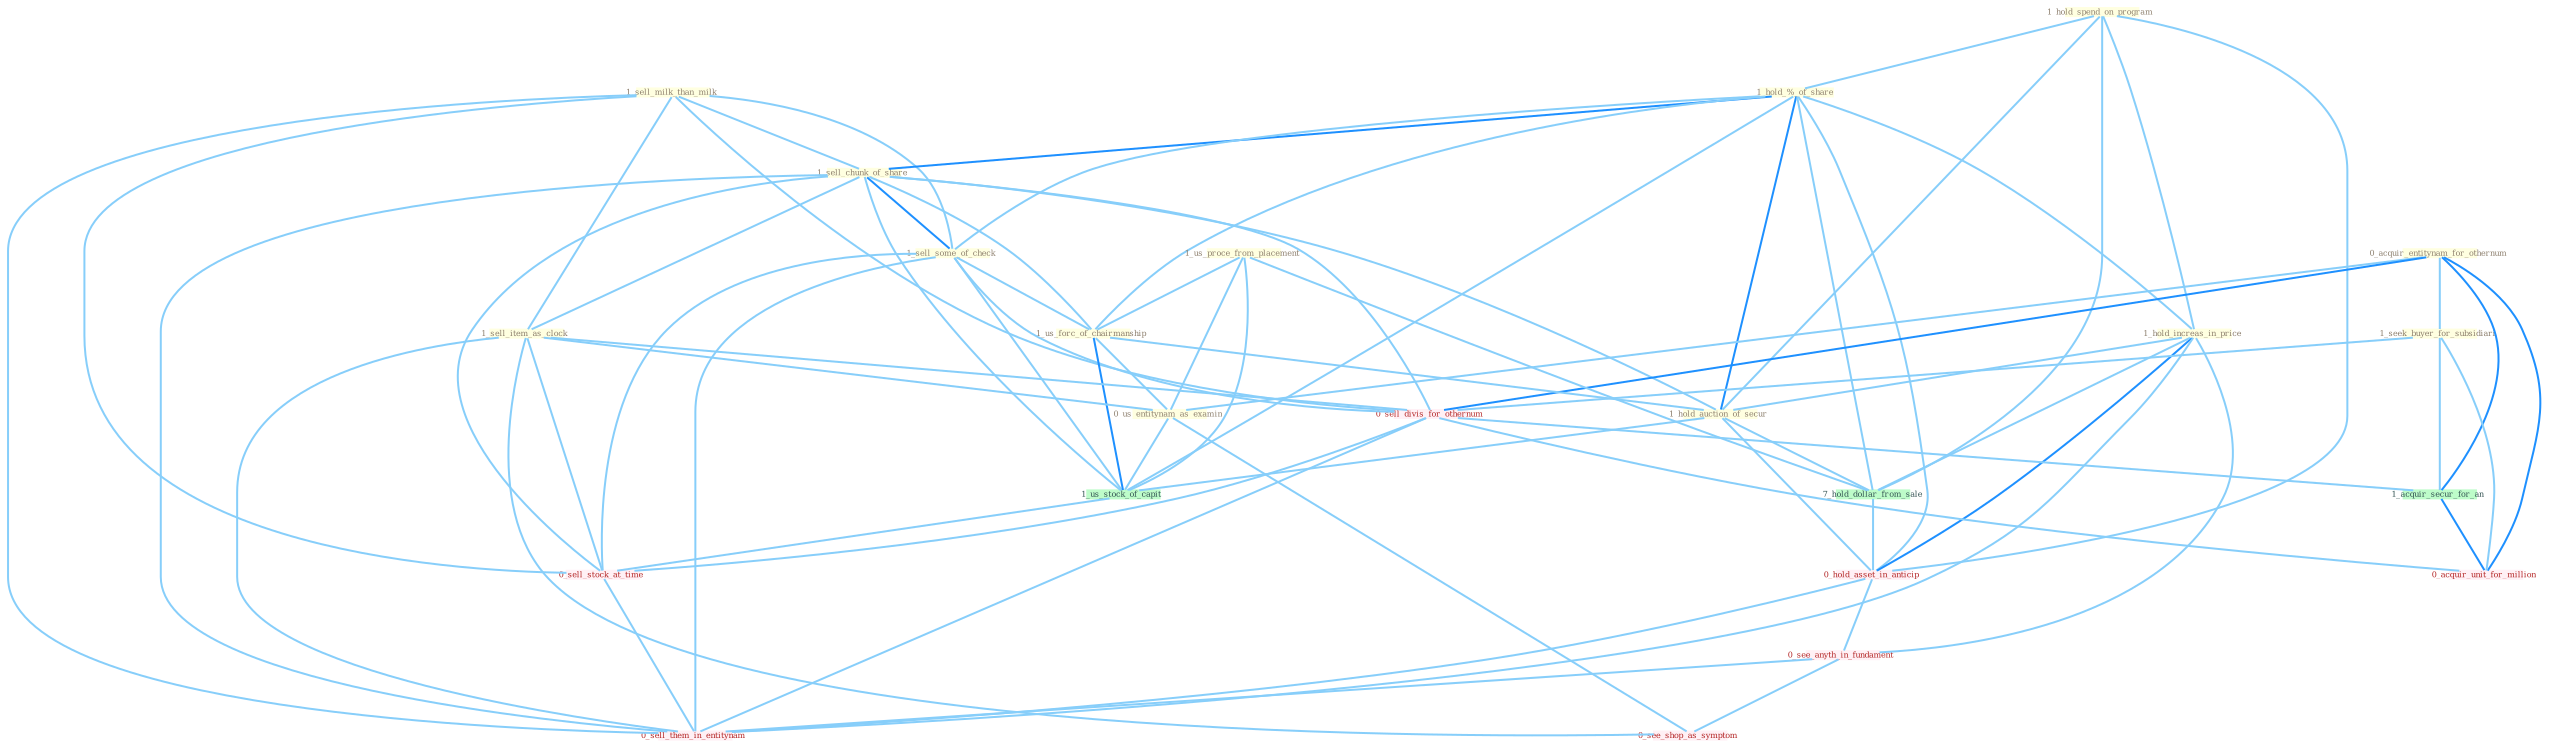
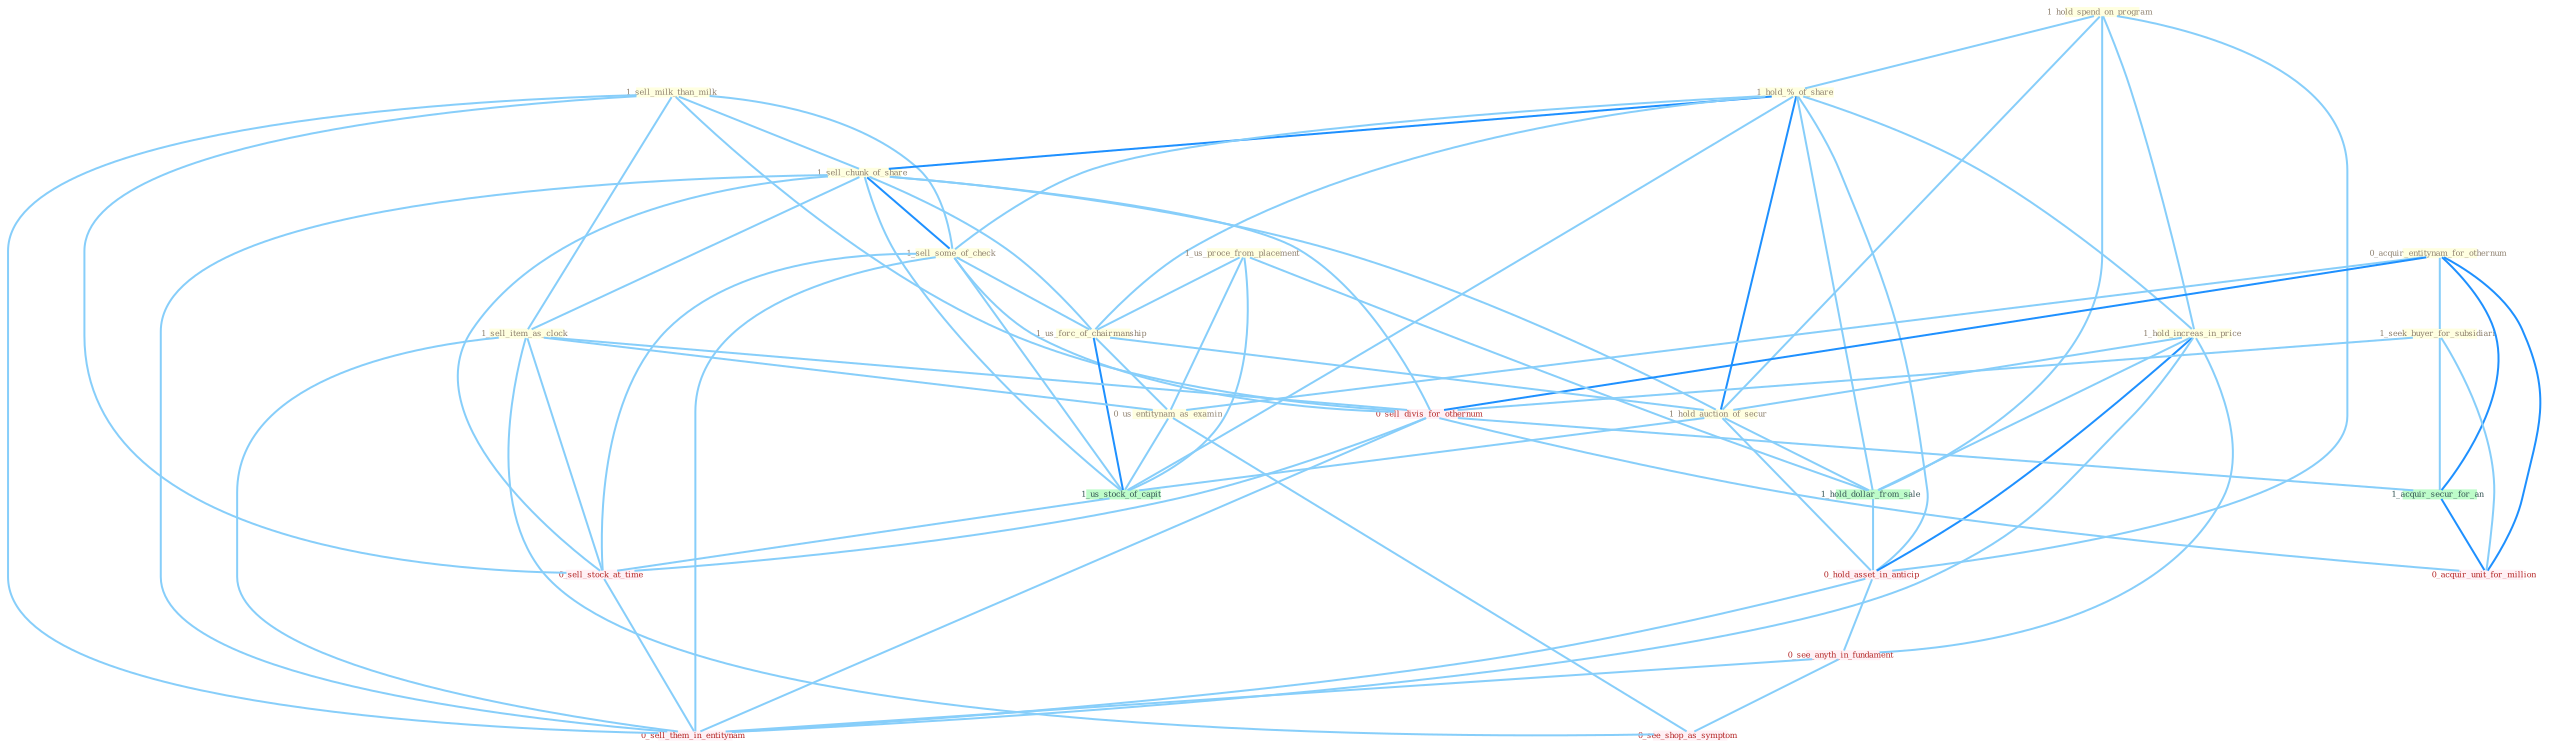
node "7_hold_dollar_from_sale": label "7_hold_dollar_from_sale" -> "1_hold_dollar_from_sale"
